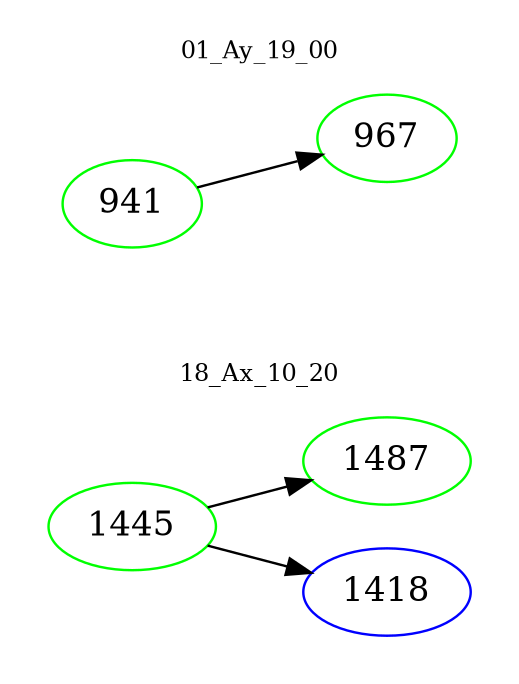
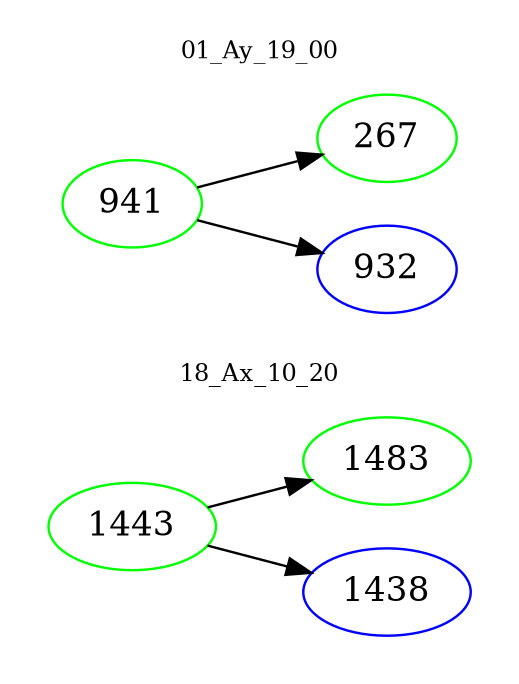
node "967": label "967" -> "267"
node "932": added
node "1487": label "1487" -> "1483"
node "1445": label "1445" -> "1443"
node "1418": label "1418" -> "1438"
